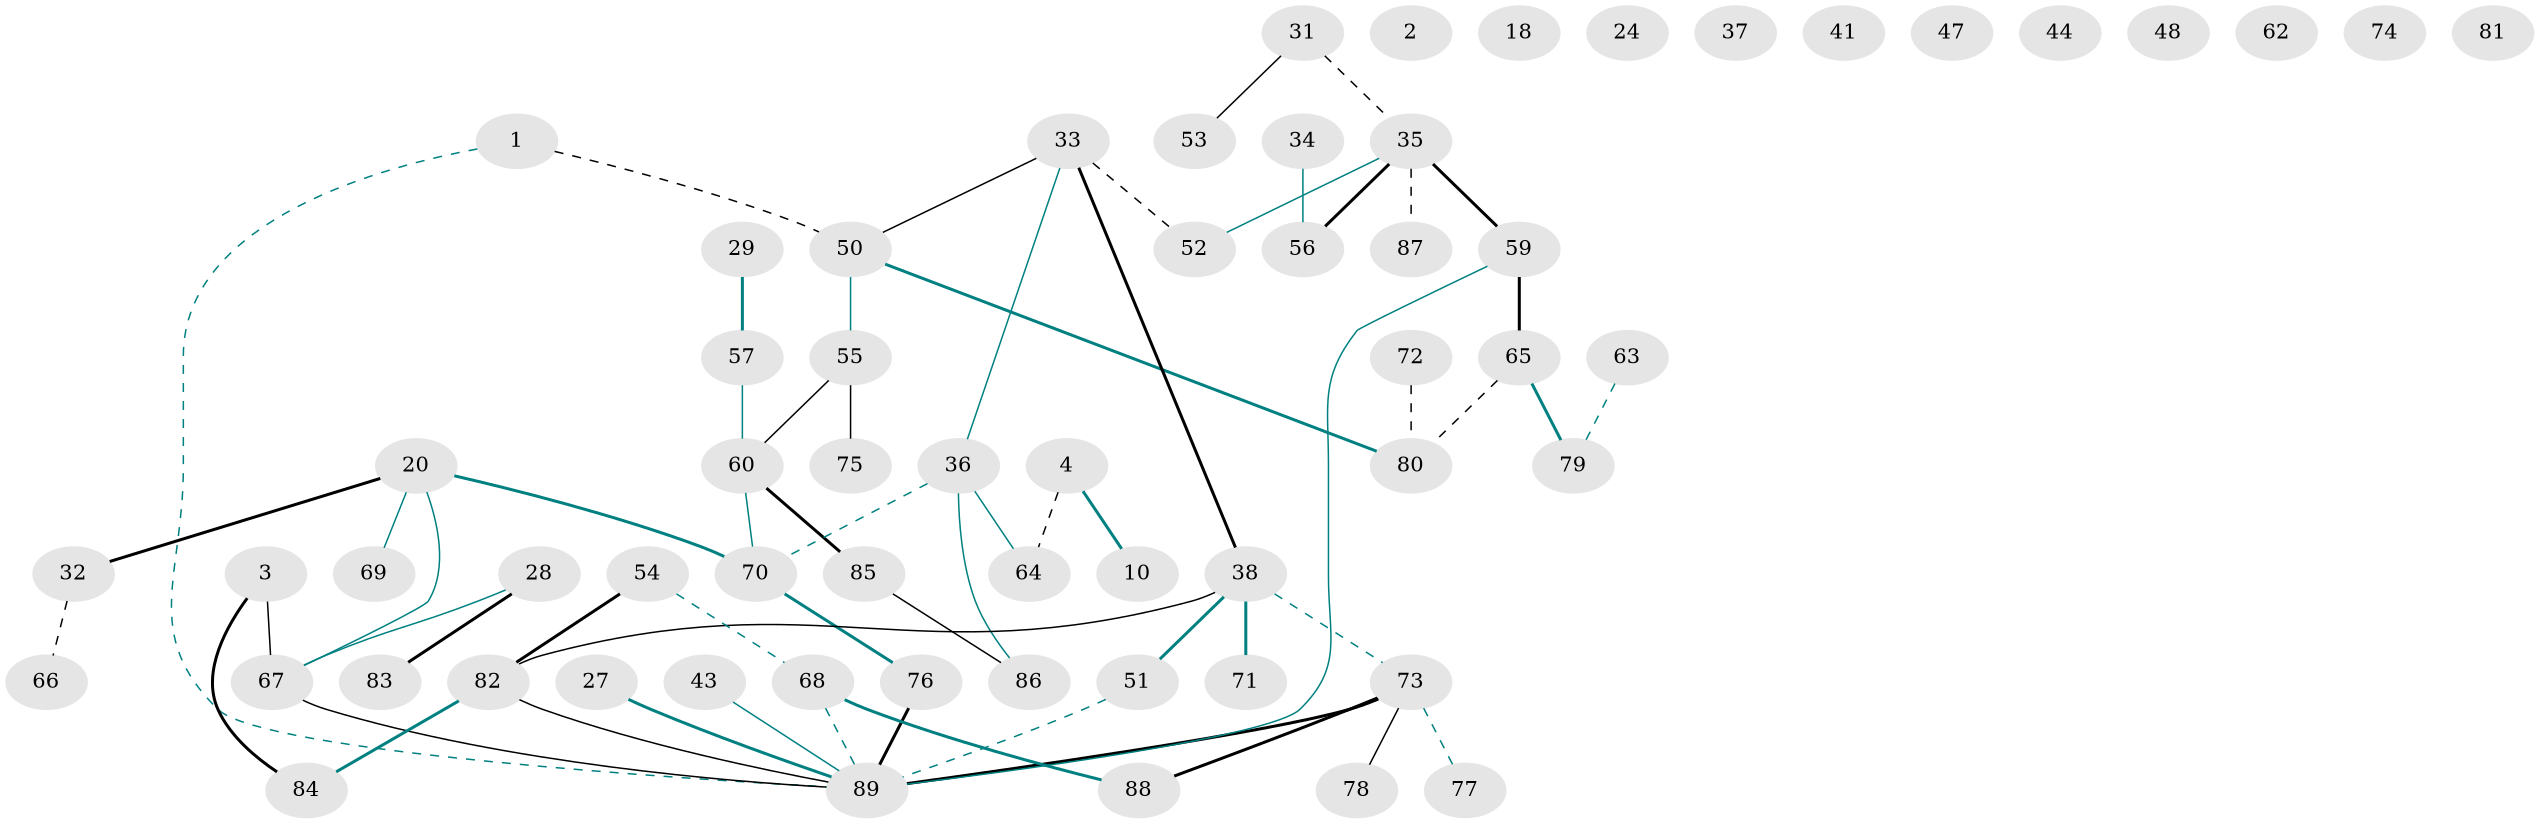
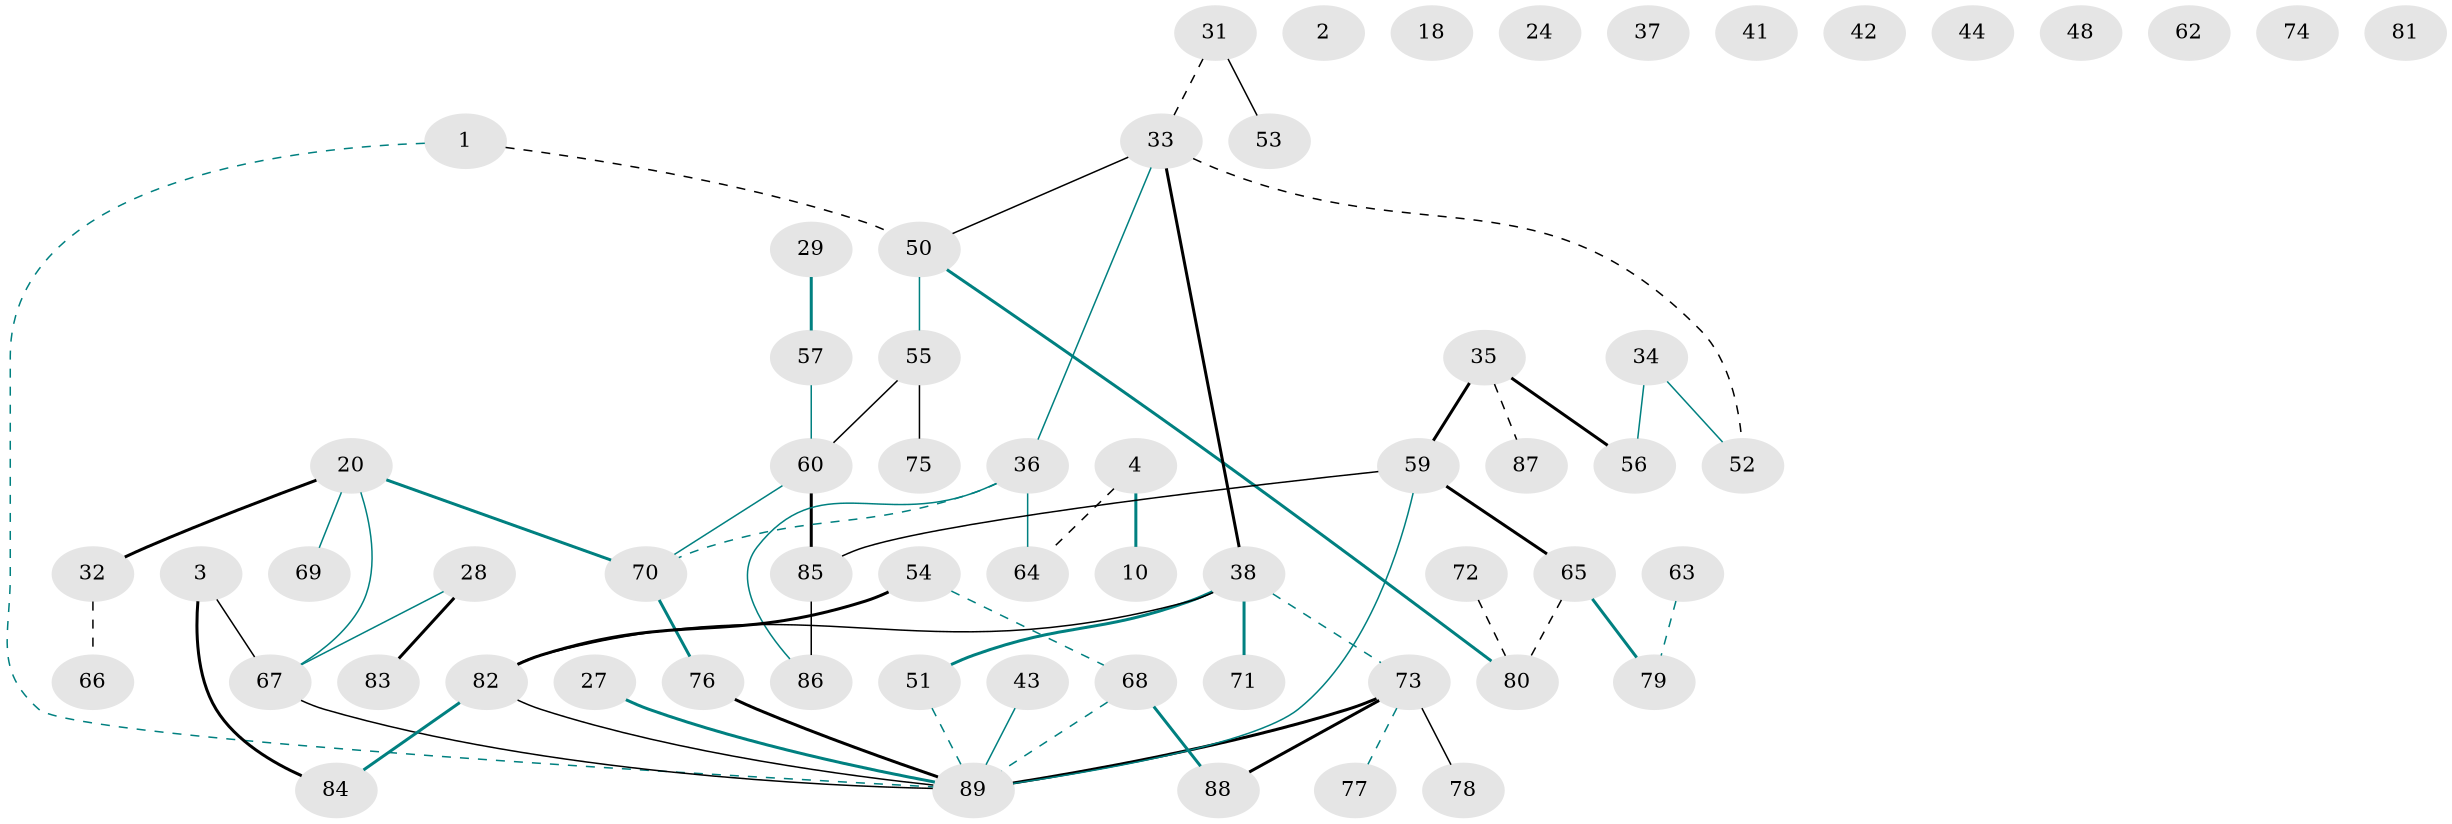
node "47": label "47" -> "42"
edge "31" -- "35": now "31" -- "33"
edge "35" -- "52": now "34" -- "52"
edge "59" -- "85": added
